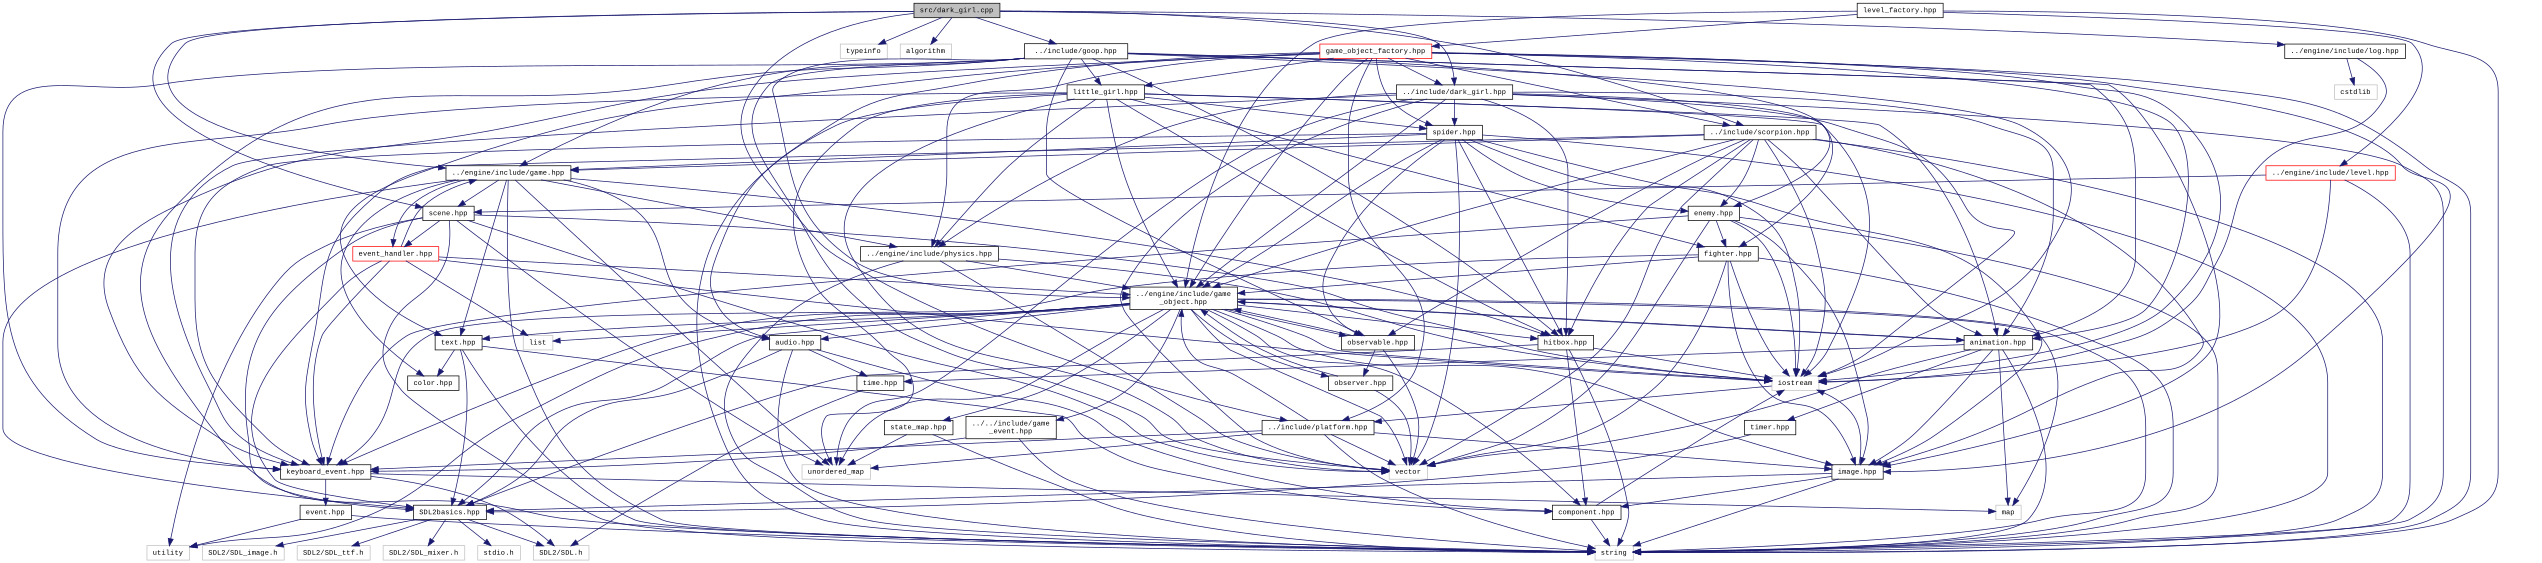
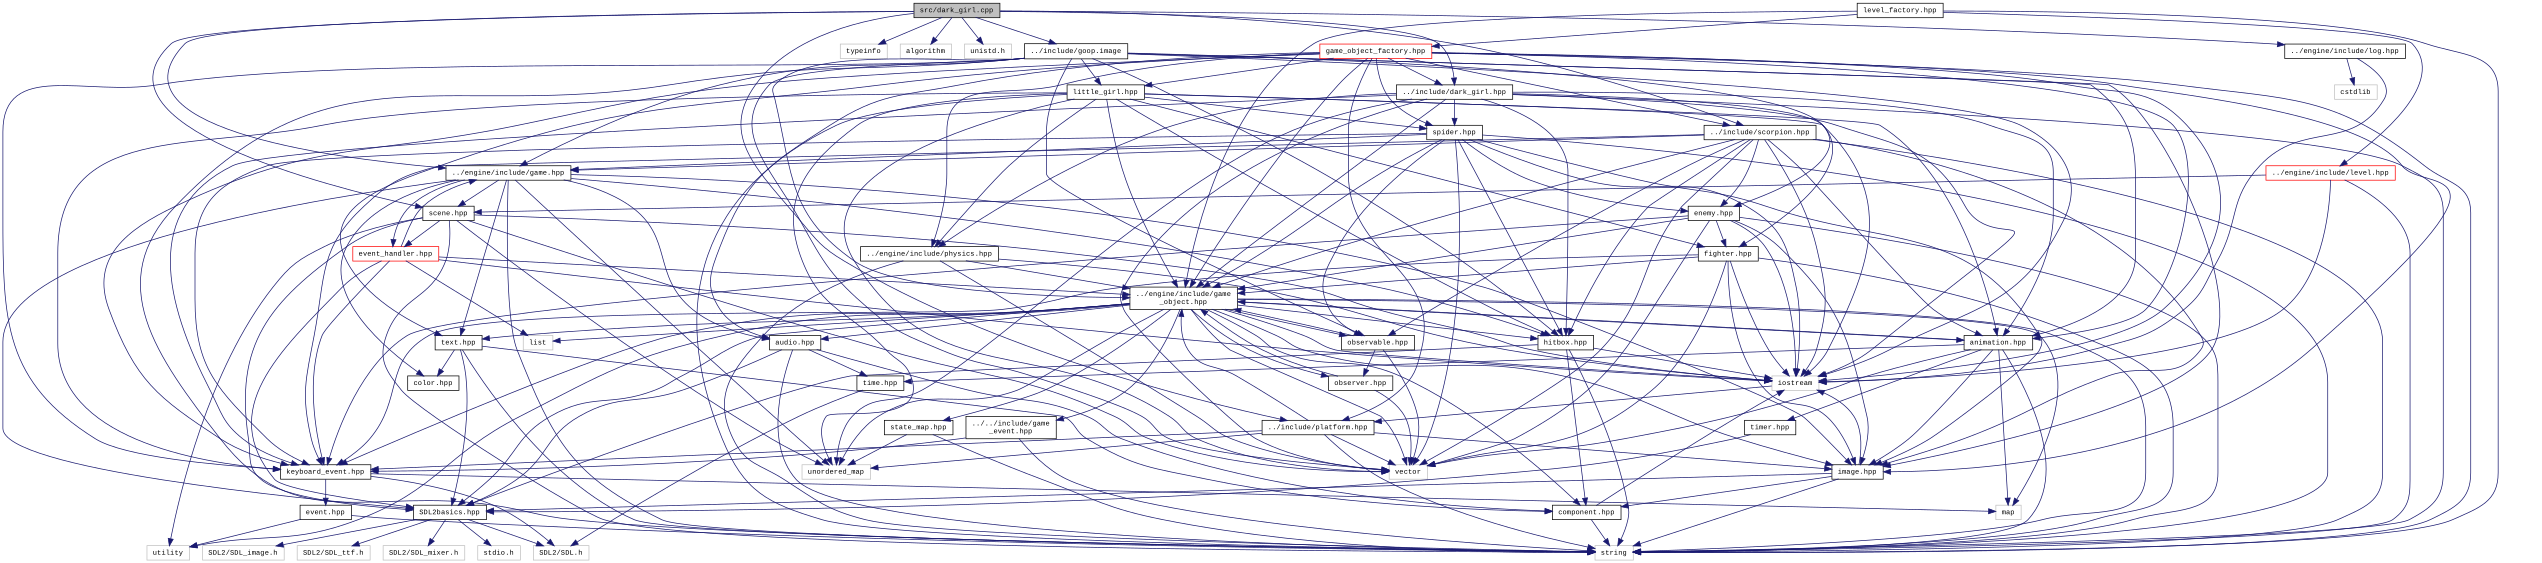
node "unistd.h": added
node "../include/goop.hpp": label "../include/goop.hpp" -> "../include/goop.image"
edge "../engine/include/game.hpp" -> "../engine/include/physics.hpp": now "../engine/include/game.hpp" -> "image.hpp"
edge "enemy.hpp" -> "../engine/include/game _object.hpp": added
